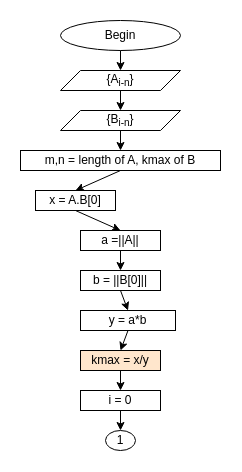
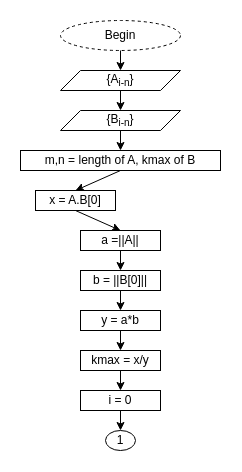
node "Begin": style solid -> dashed
node "y = a*b": size 95x20 -> 80x20
node "kmax = x/y": fillcolor #ffe6cc -> #ffffff
